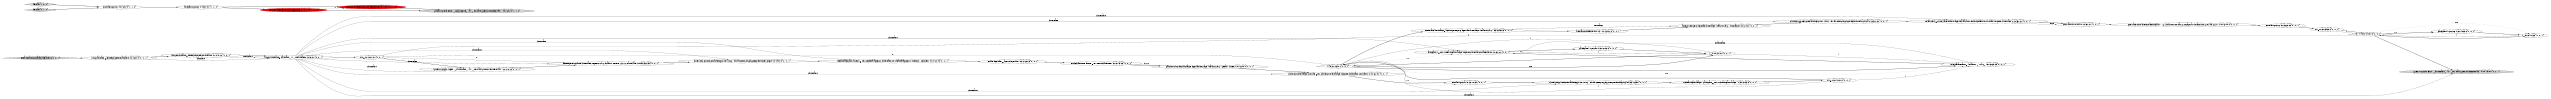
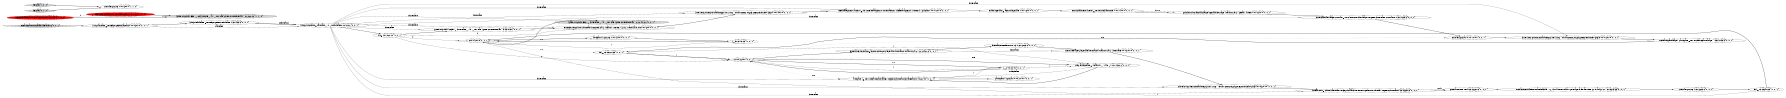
node "participant.syncStop()@@@5@@@['1', '1', '0']": removed
edge "i < n@@@40@@@['0', '0', '1']" -> "i++@@@41@@@['0', '0', '1']": now "i < n@@@40@@@['0', '0', '1']" -> "int i = 0@@@22@@@['0', '0', '1']"
edge "participants(i(.syncStart()@@@27@@@['0', '0', '1']" -> "i++@@@24@@@['0', '0', '1']": removed
